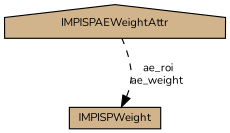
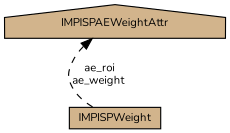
edge "IMPISPAEWeightAttr" -> "IMPISPWeight": reversed
